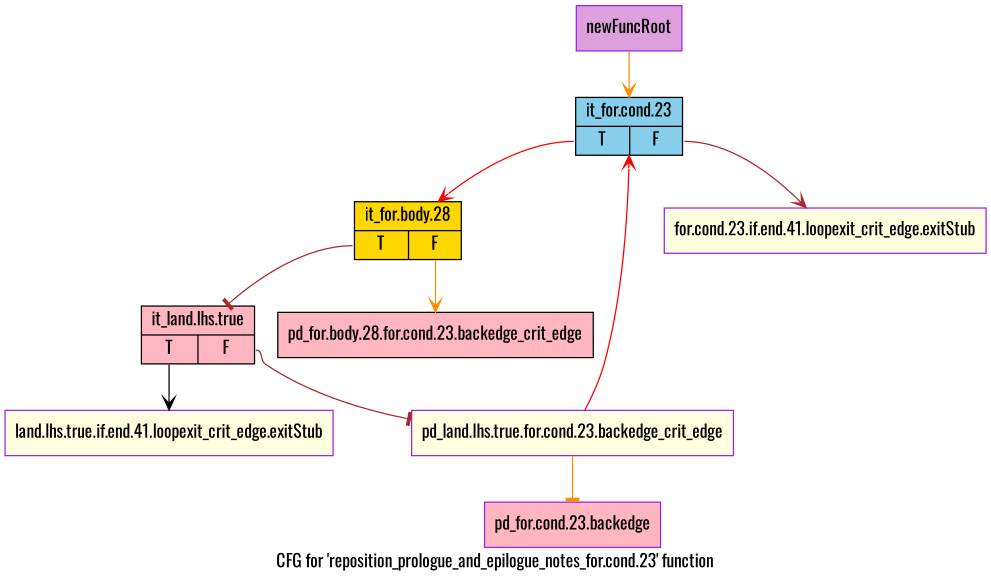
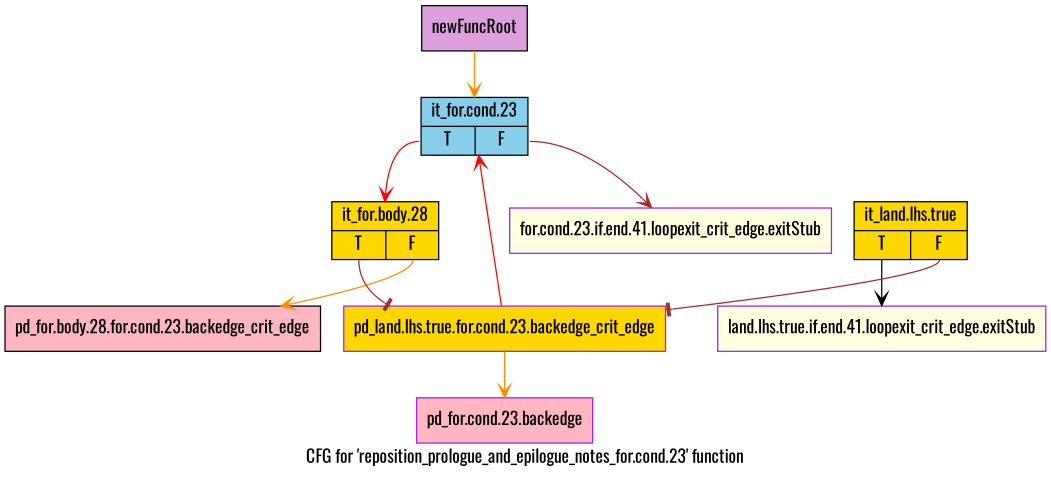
node "newFuncRoot": color purple -> black
edge "it_for.body.28" -> "it_land.lhs.true": now "it_for.body.28" -> "pd_land.lhs.true.for.cond.23.backedge_crit_edge"
node "it_land.lhs.true": fillcolor lightpink -> gold
node "pd_land.lhs.true.for.cond.23.backedge_crit_edge": fillcolor lightyellow -> gold
edge "pd_land.lhs.true.for.cond.23.backedge_crit_edge" -> "pd_for.cond.23.backedge": arrowhead tee -> vee
